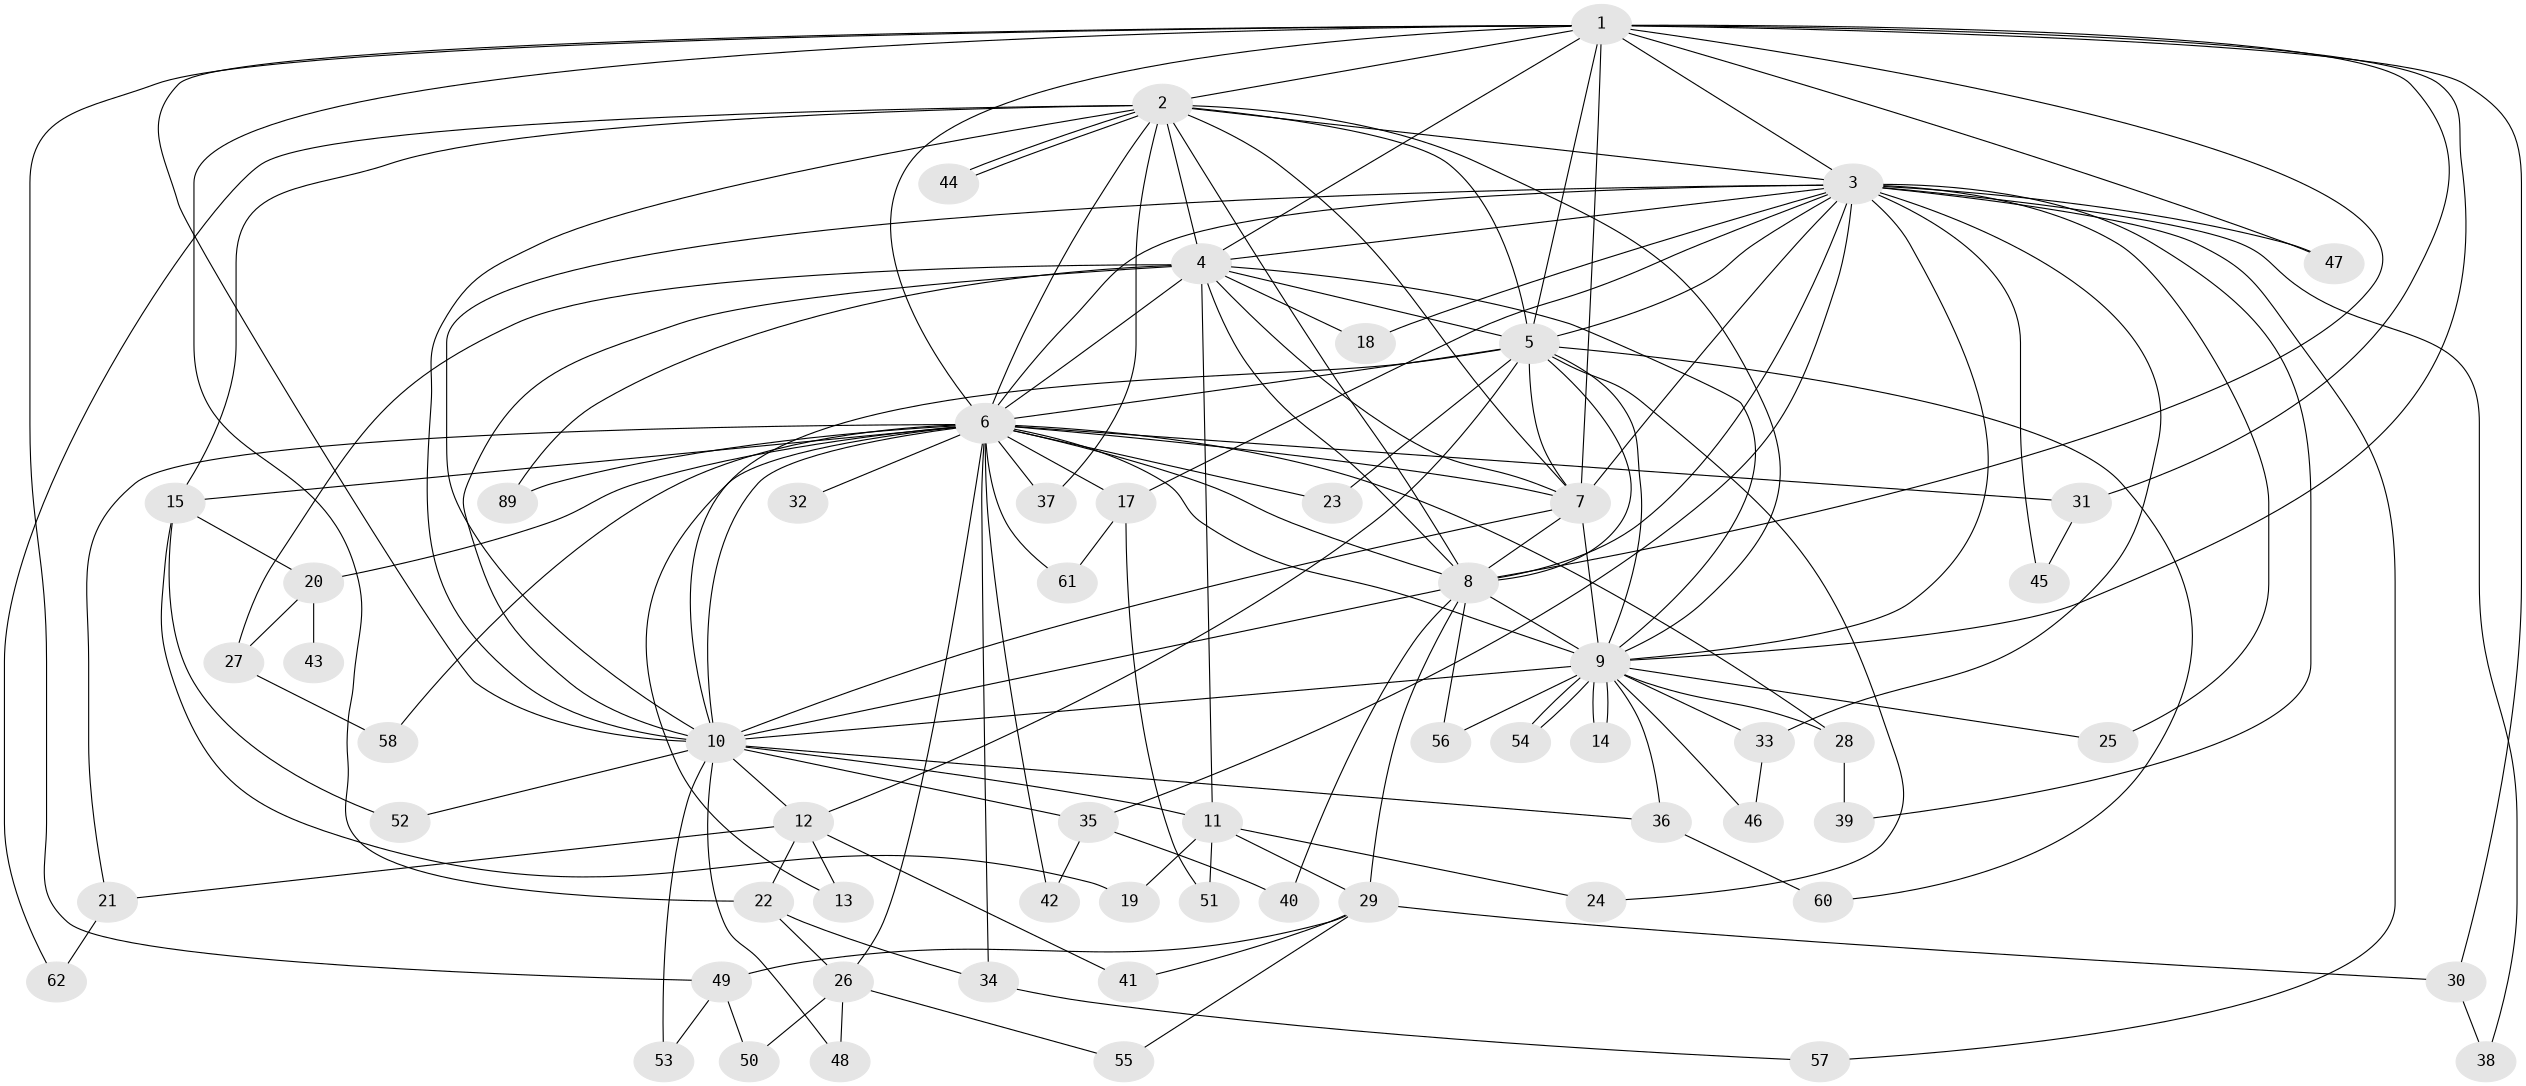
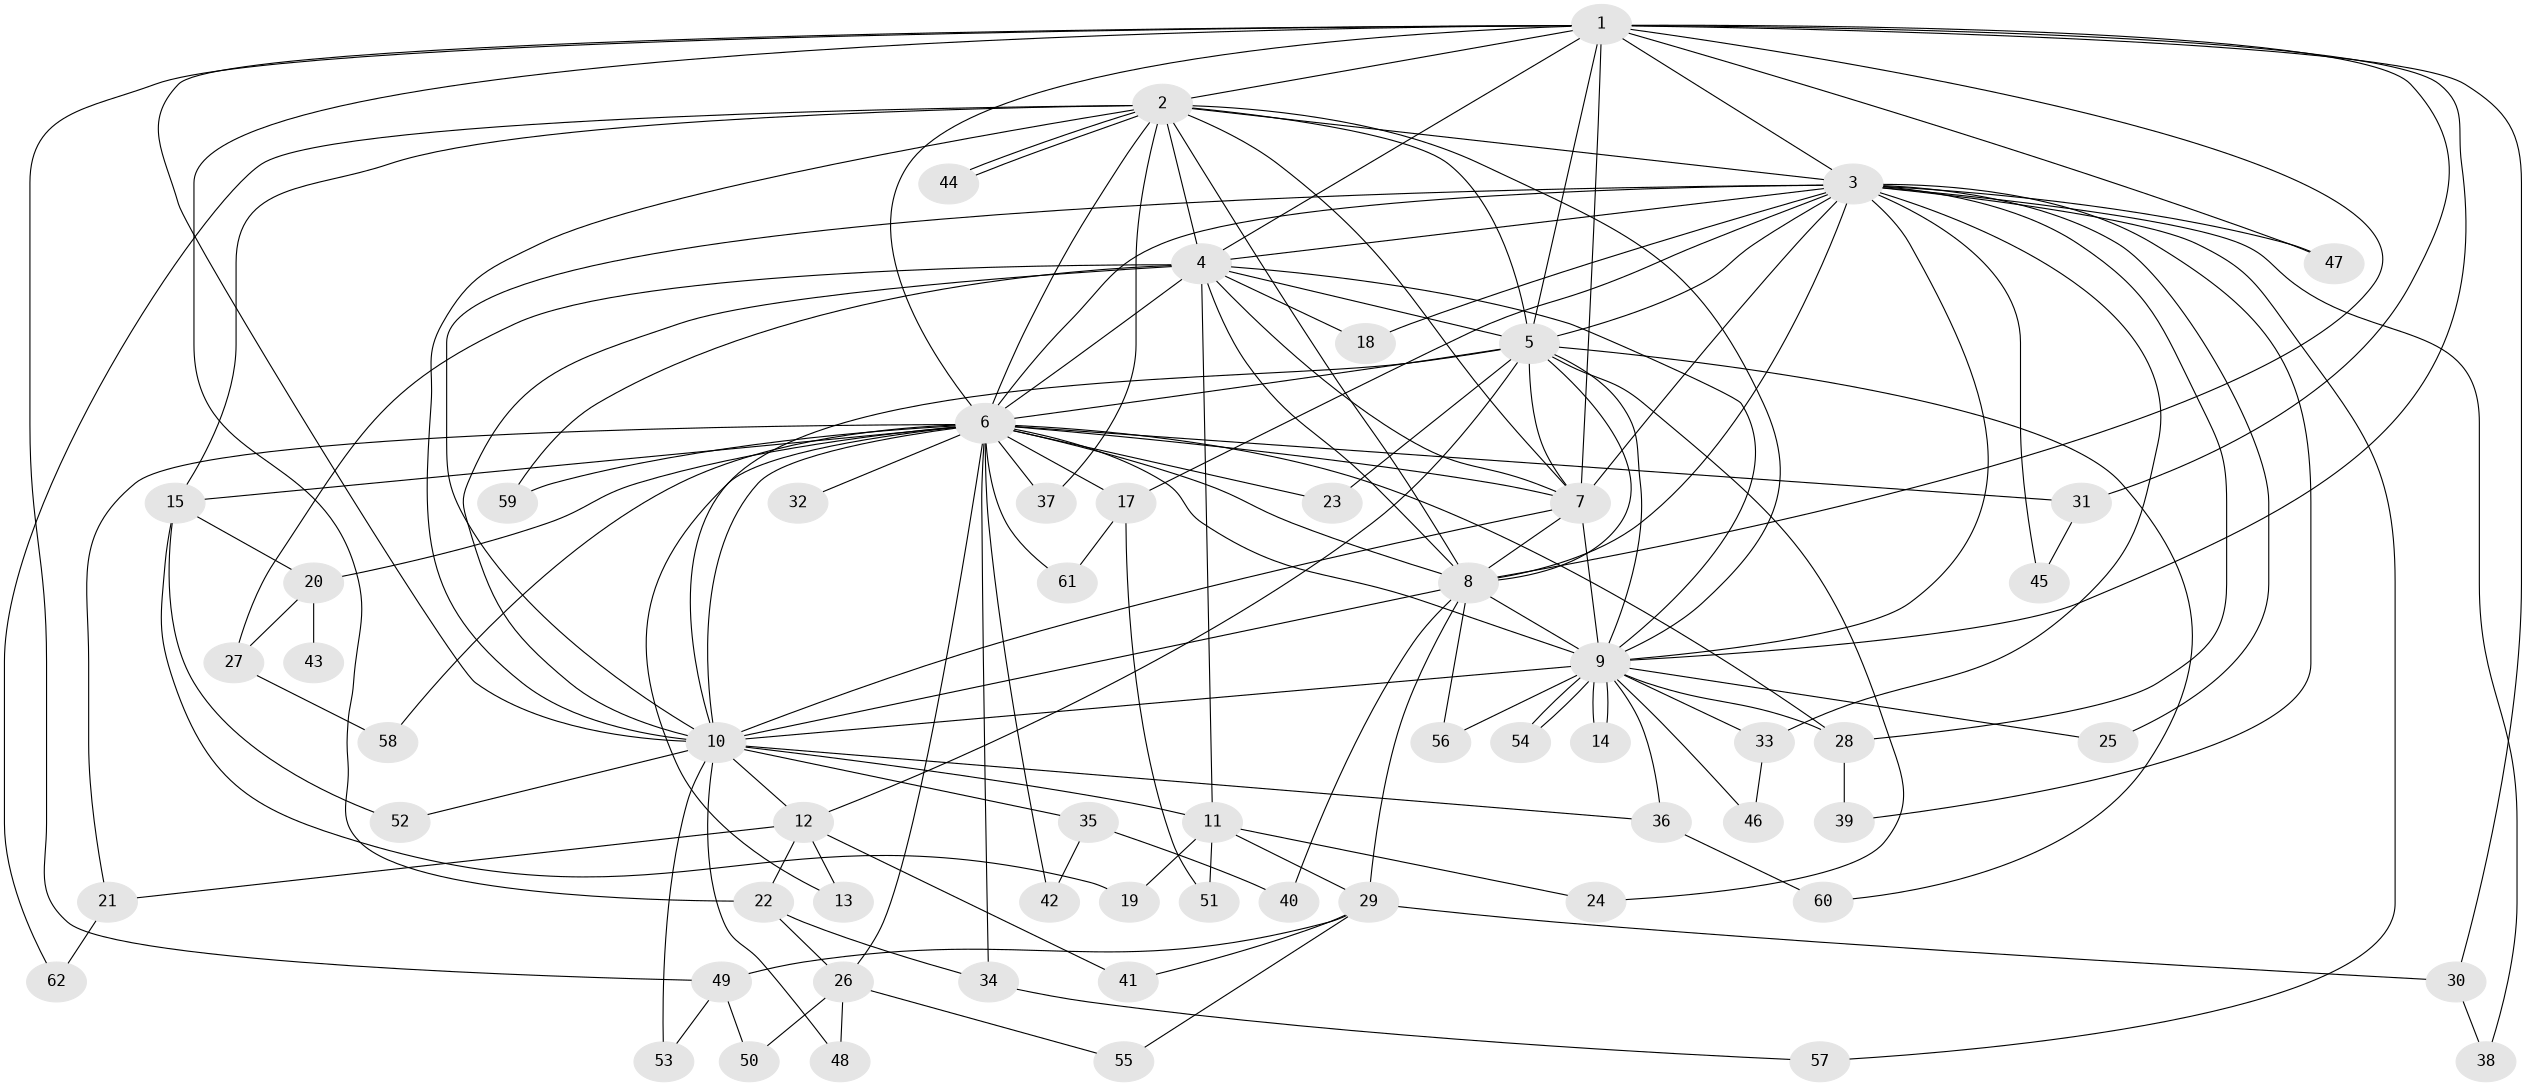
node "89": label "89" -> "59"
edge "3" -- "35": now "3" -- "28"
